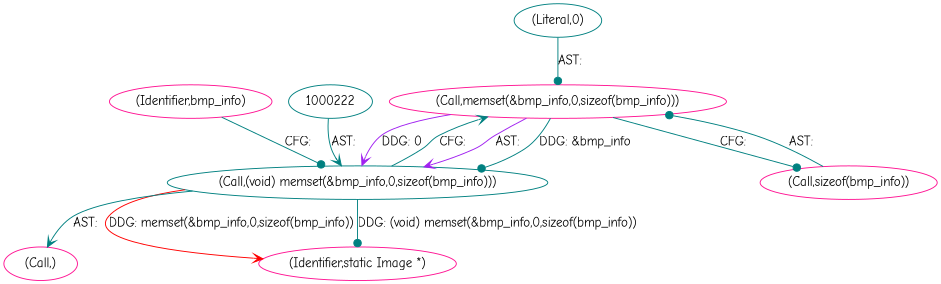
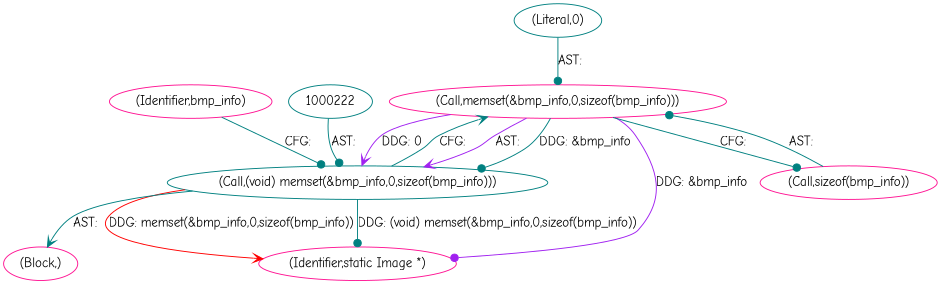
edge "1000222" -> "(Call,(void) memset(&bmp_info,0,sizeof(bmp_info)))": arrowhead vee -> dot
edge "(Call,memset(&bmp_info,0,sizeof(bmp_info)))" -> "(Identifier,static Image *)": added, label "DDG: &bmp_info"
node "(Call,)": label "(Call,)" -> "(Block,)"
